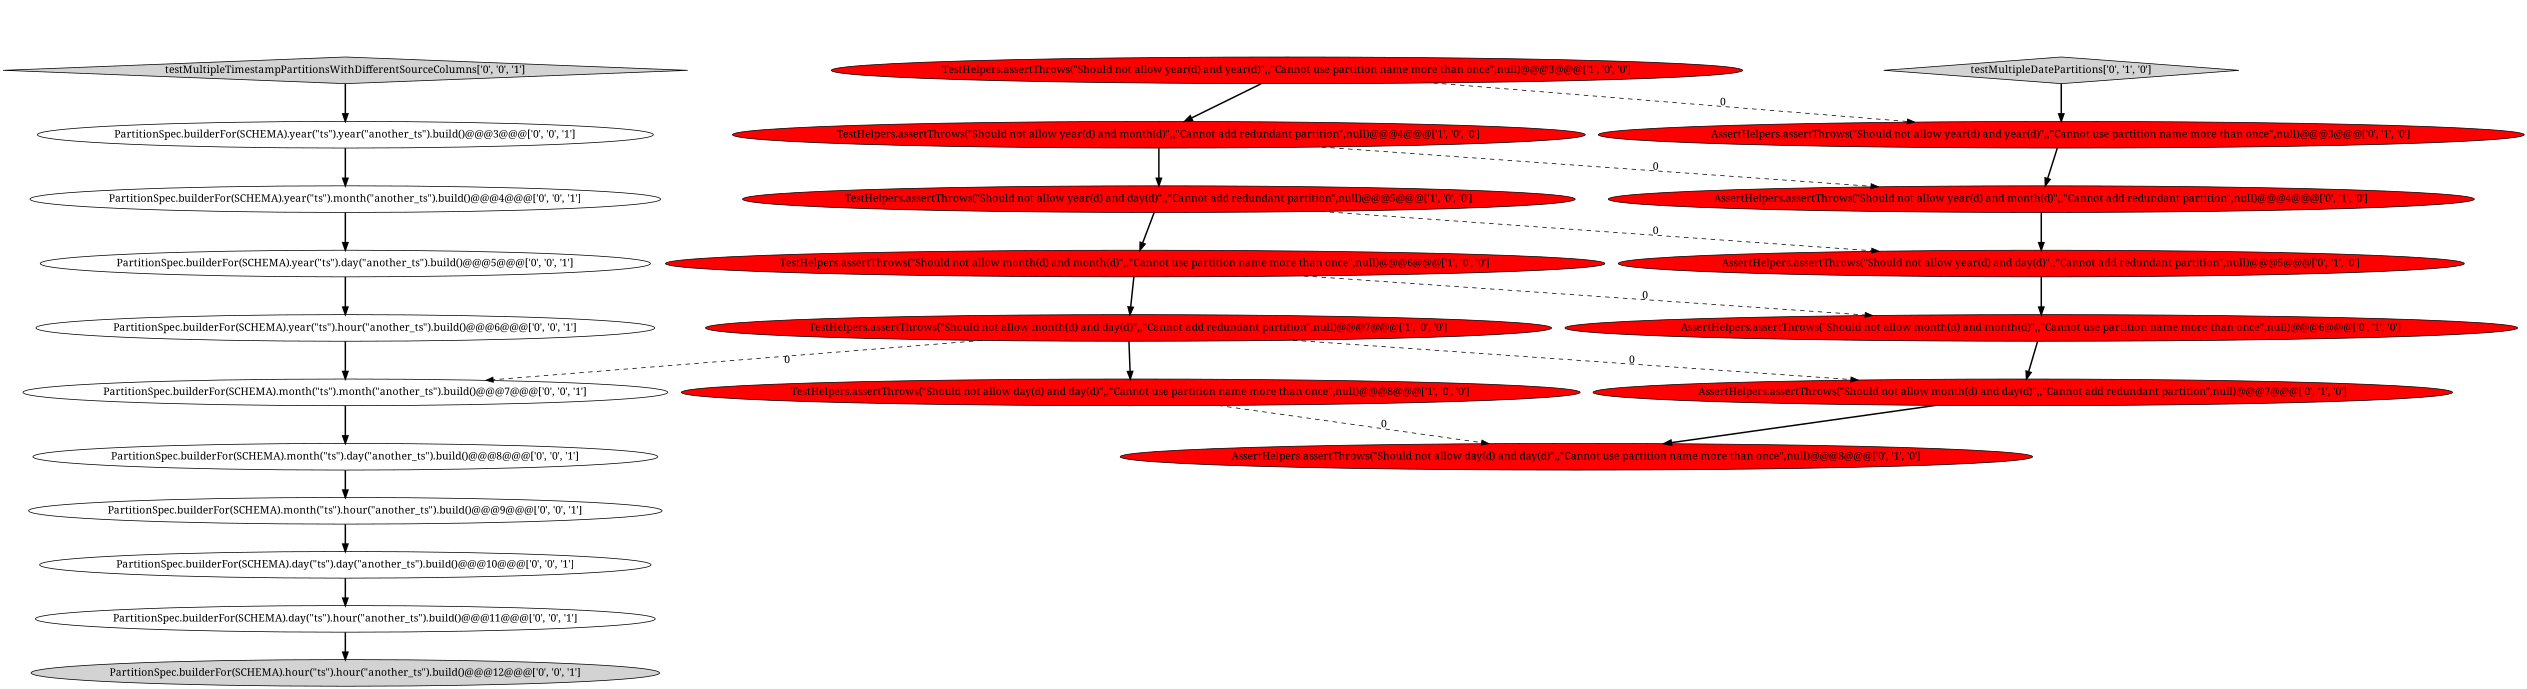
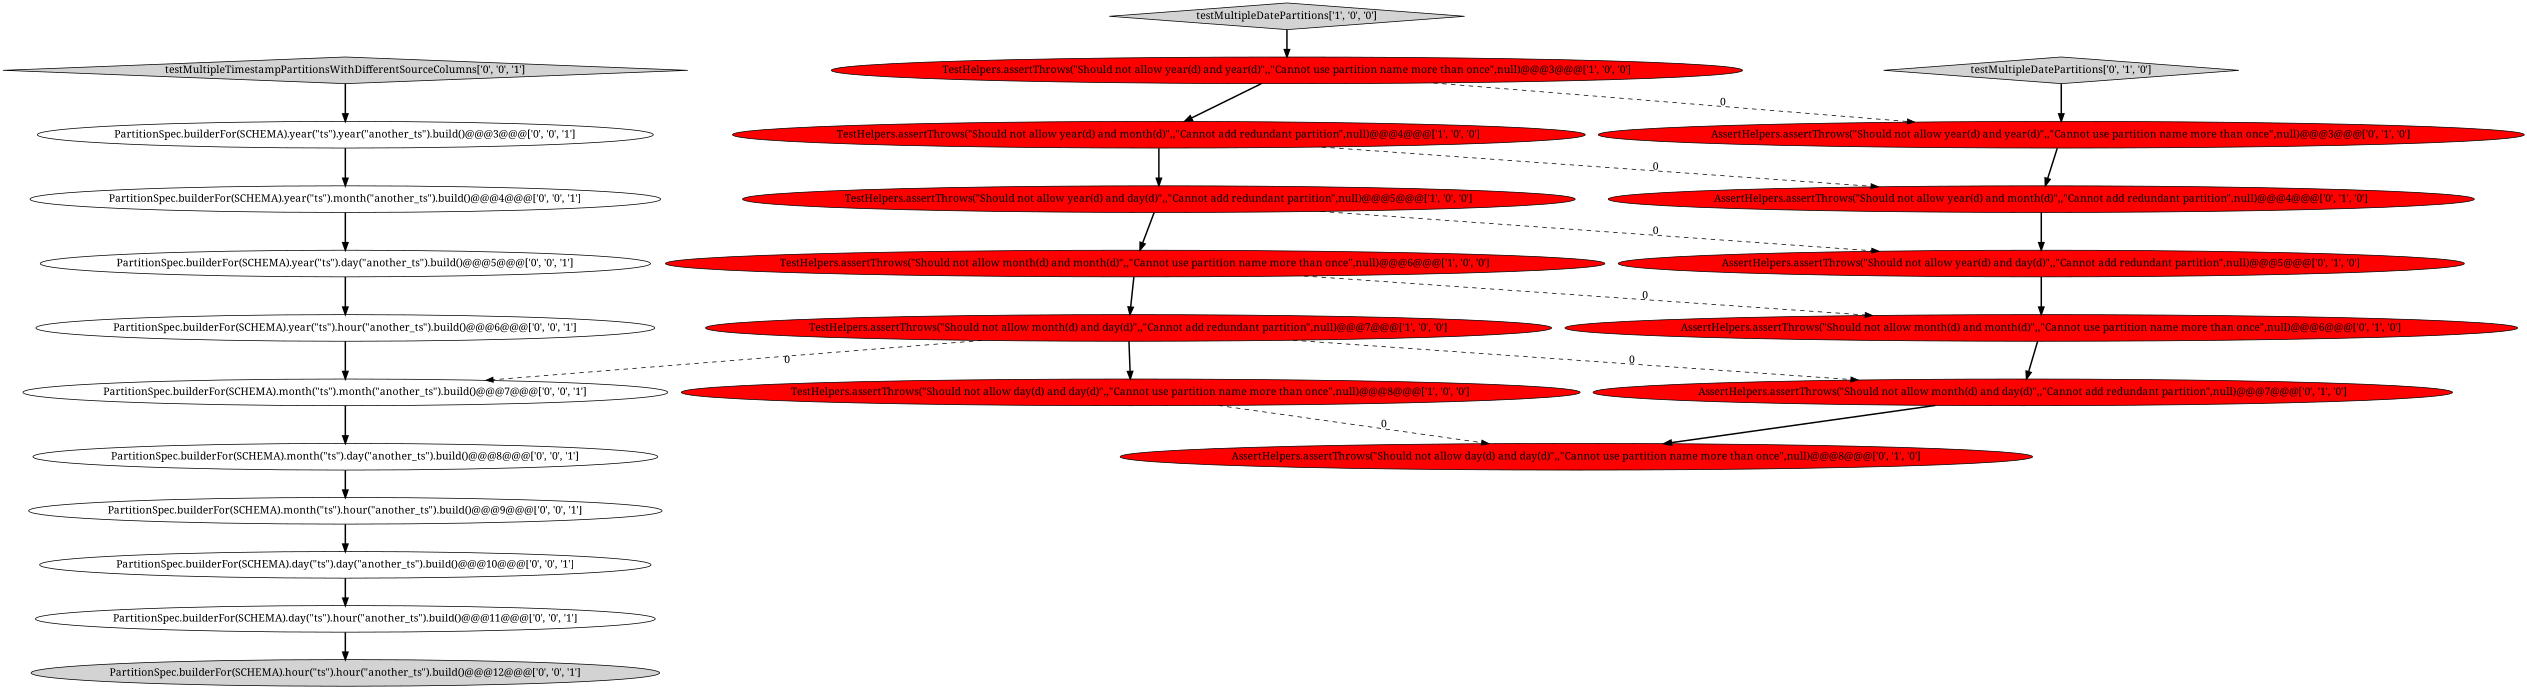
node "testMultipleDatePartitions['1', '0', '0']": added
